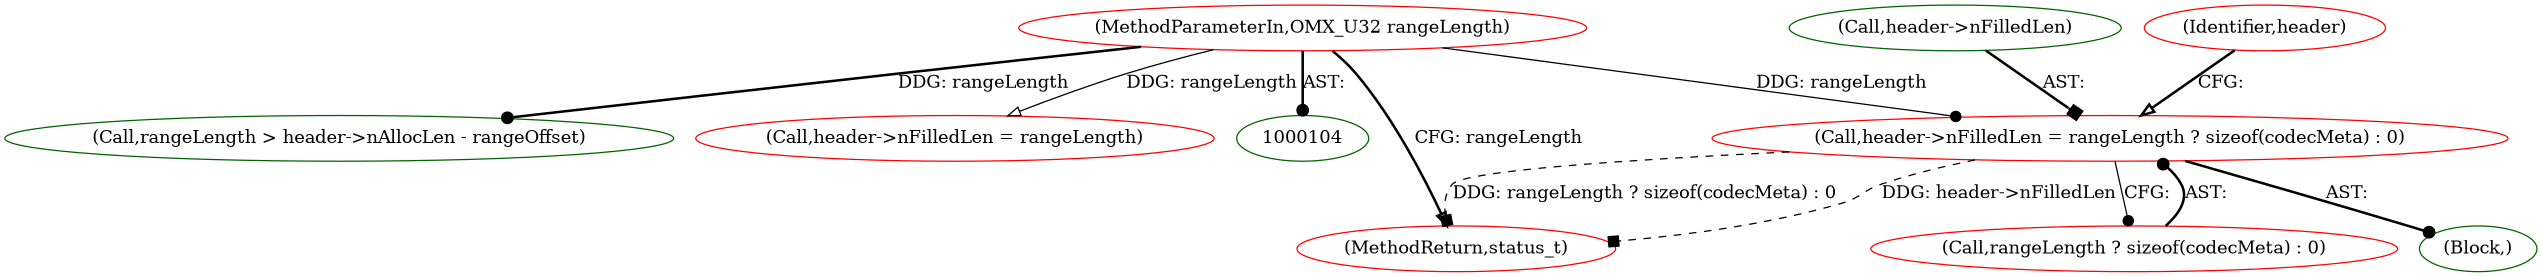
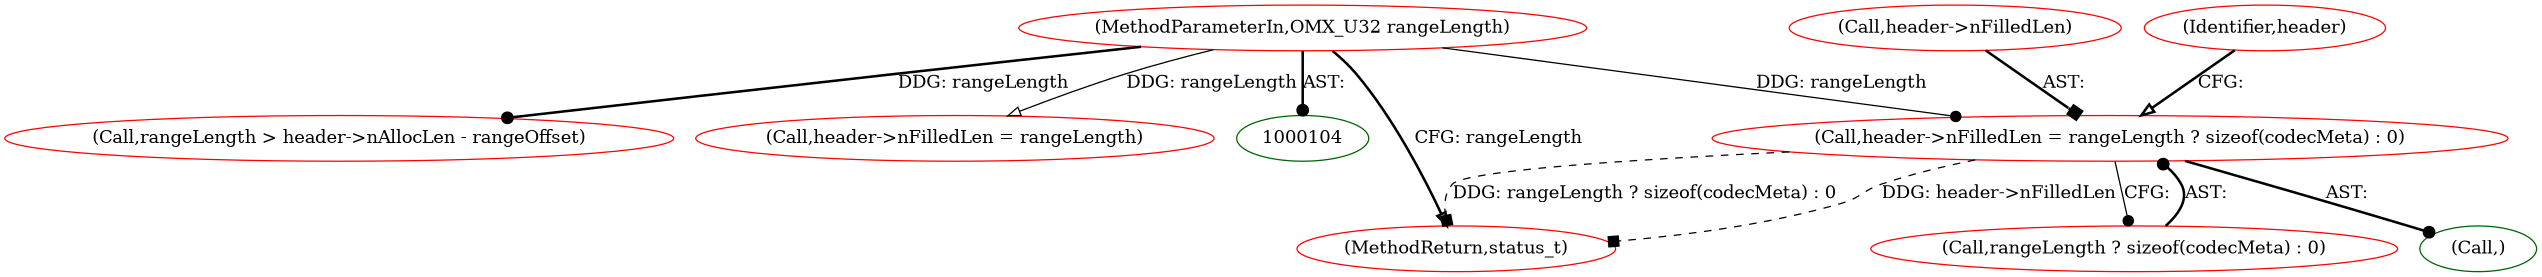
node "(Call,header->nFilledLen)": color darkgreen -> red
node "(Call,rangeLength > header->nAllocLen - rangeOffset)": color darkgreen -> red
node "(Block,)": label "(Block,)" -> "(Call,)"
